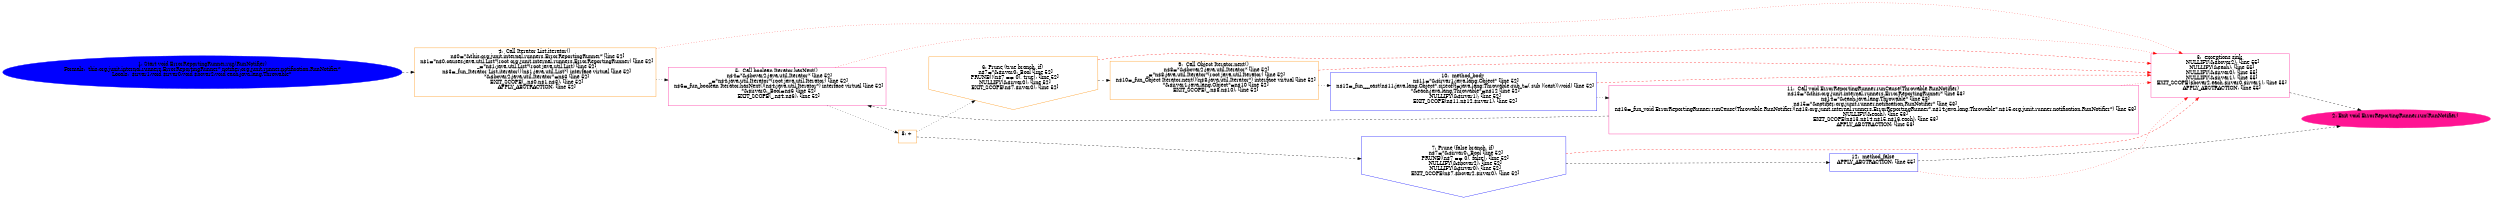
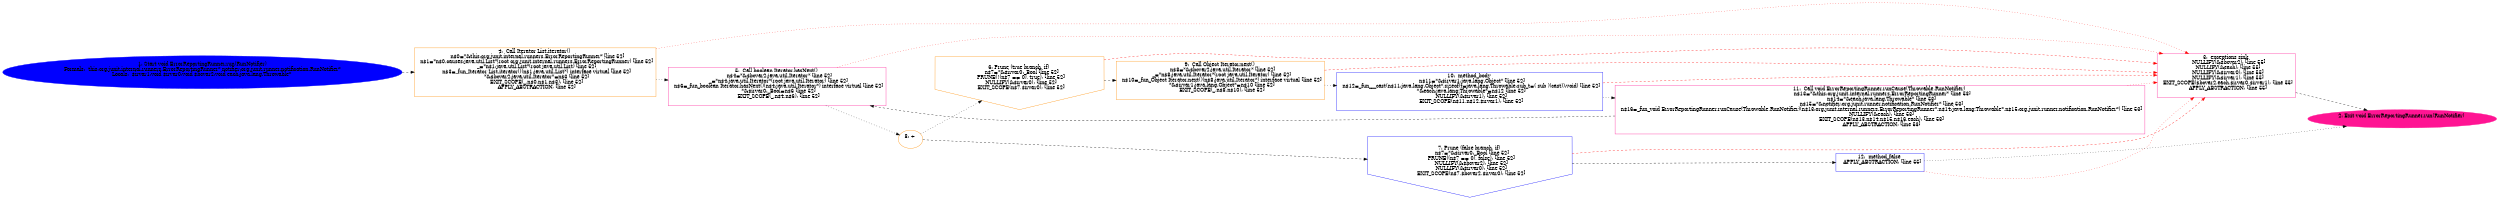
node "8: +": shape box -> ellipse
edge "12:  method_false APPLY_ABSTRACTION; [line 55]" -> "2: Exit void ErrorReportingRunner.run(RunNotifier)": style dashed -> dotted
